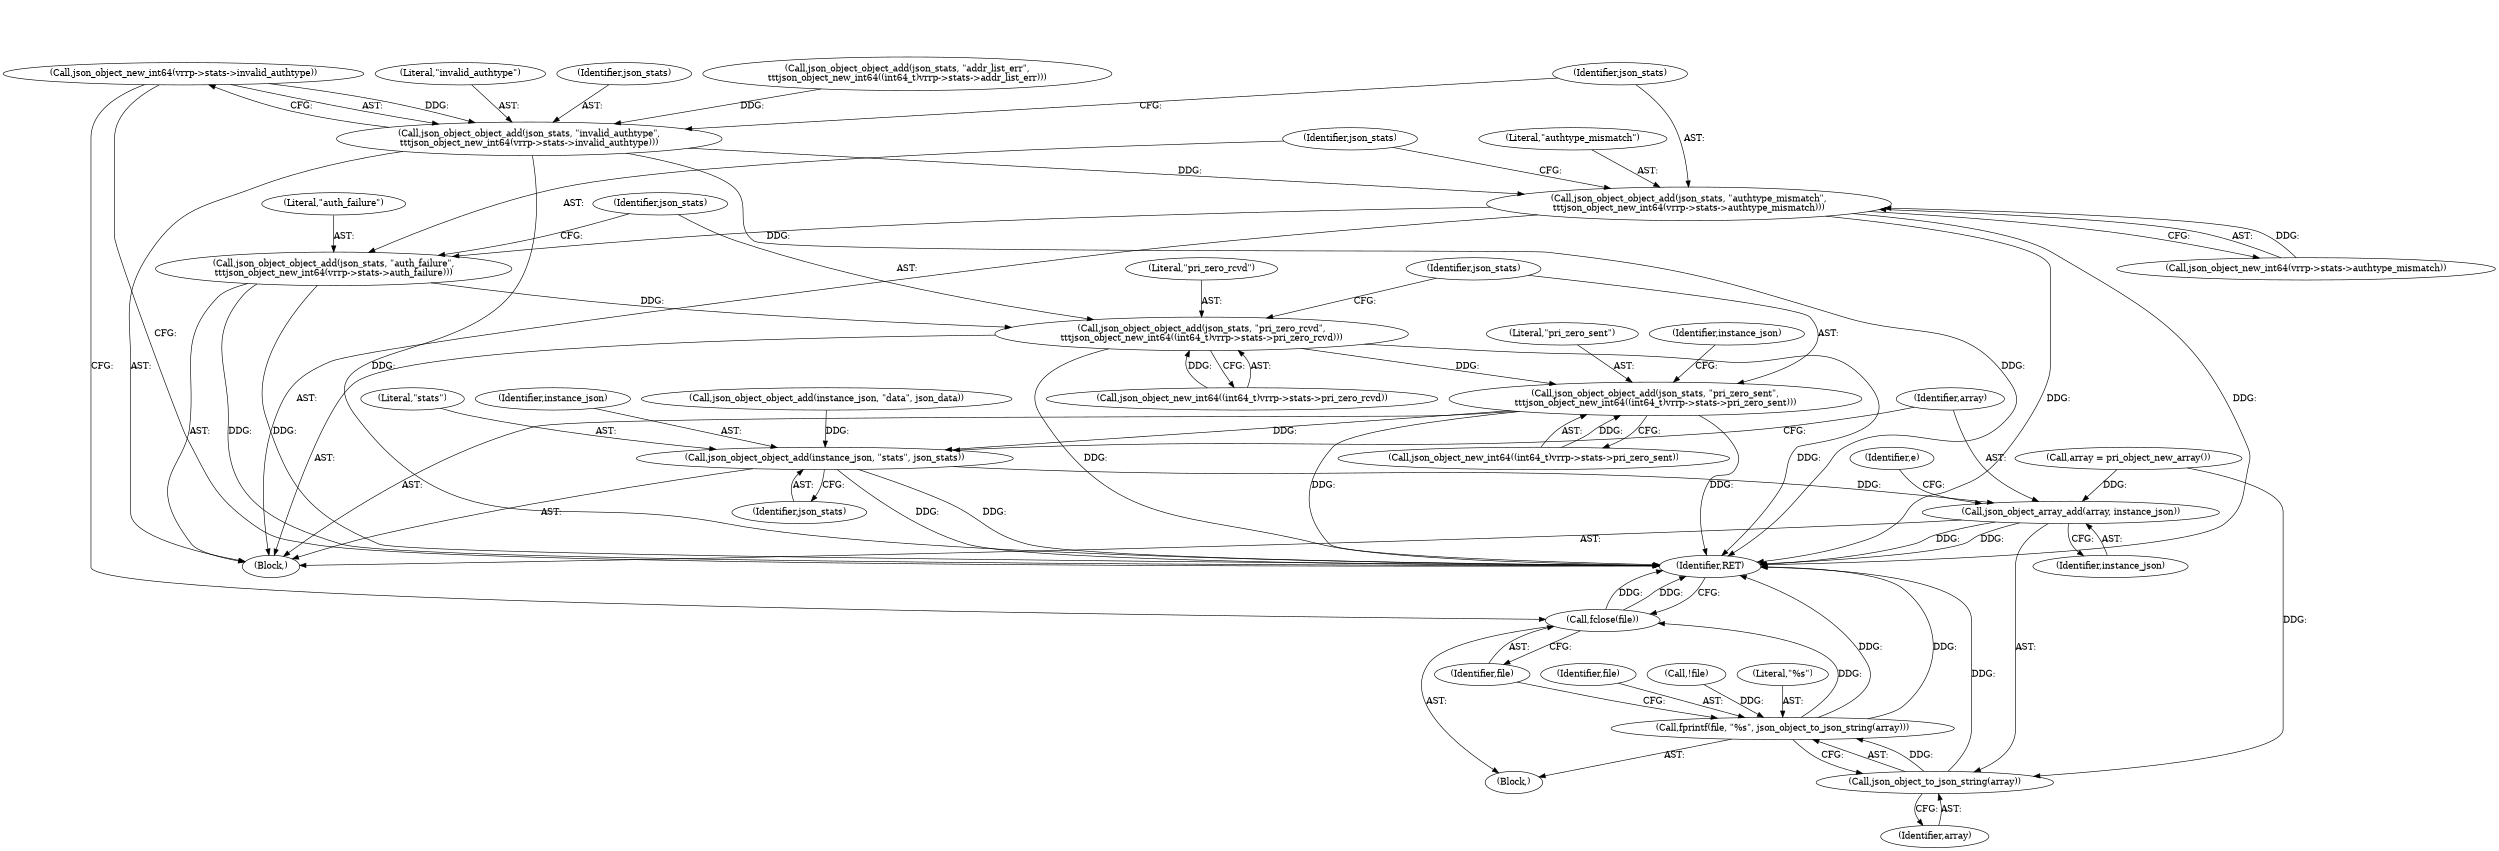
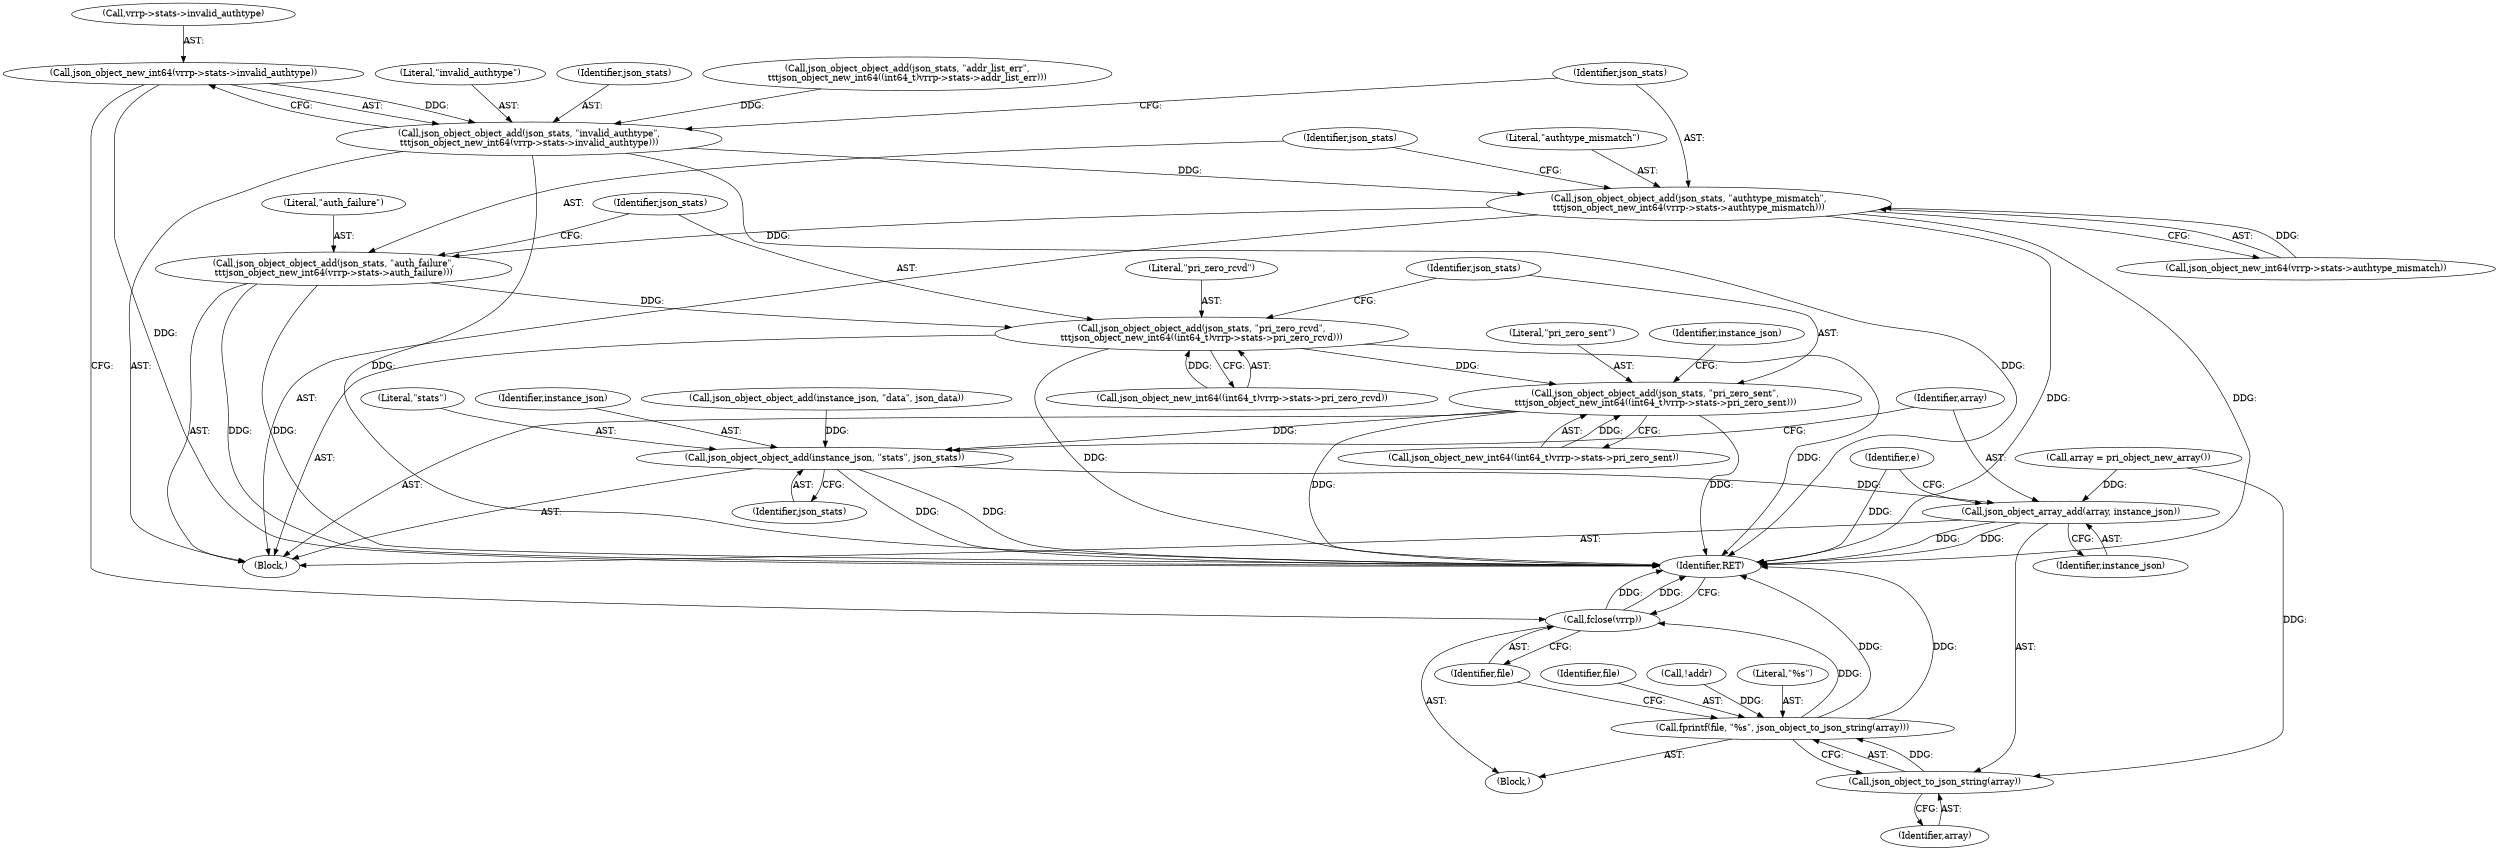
node "(Call,vrrp->stats->invalid_authtype)": added
edge "(Call,json_object_new_int64(vrrp->stats->invalid_authtype))" -> "(Identifier,RET)": label "CFG: " -> "DDG: "
edge "(Call,json_object_to_json_string(array))" -> "(Identifier,RET)": now "(Identifier,e)" -> "(Identifier,RET)"
node "(Call,fclose(file))": label "(Call,fclose(file))" -> "(Call,fclose(vrrp))"
node "(Call,!file)": label "(Call,!file)" -> "(Call,!addr)"
